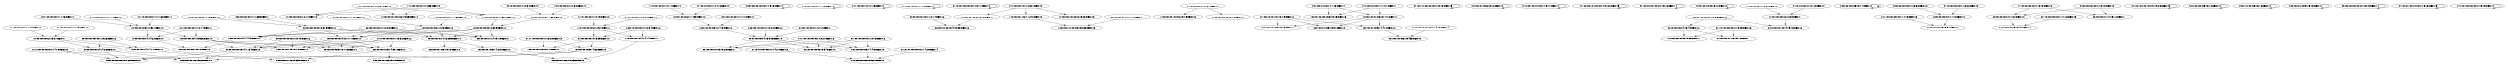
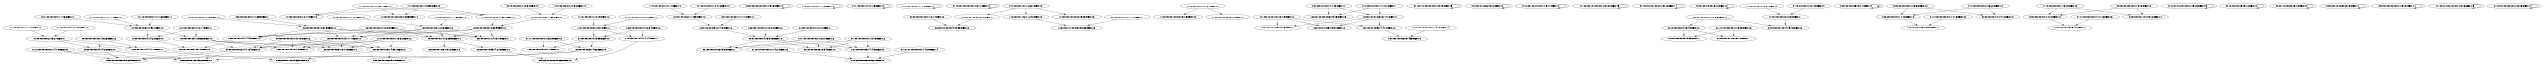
node "0000000001_4-14:12-LEN:10": added
